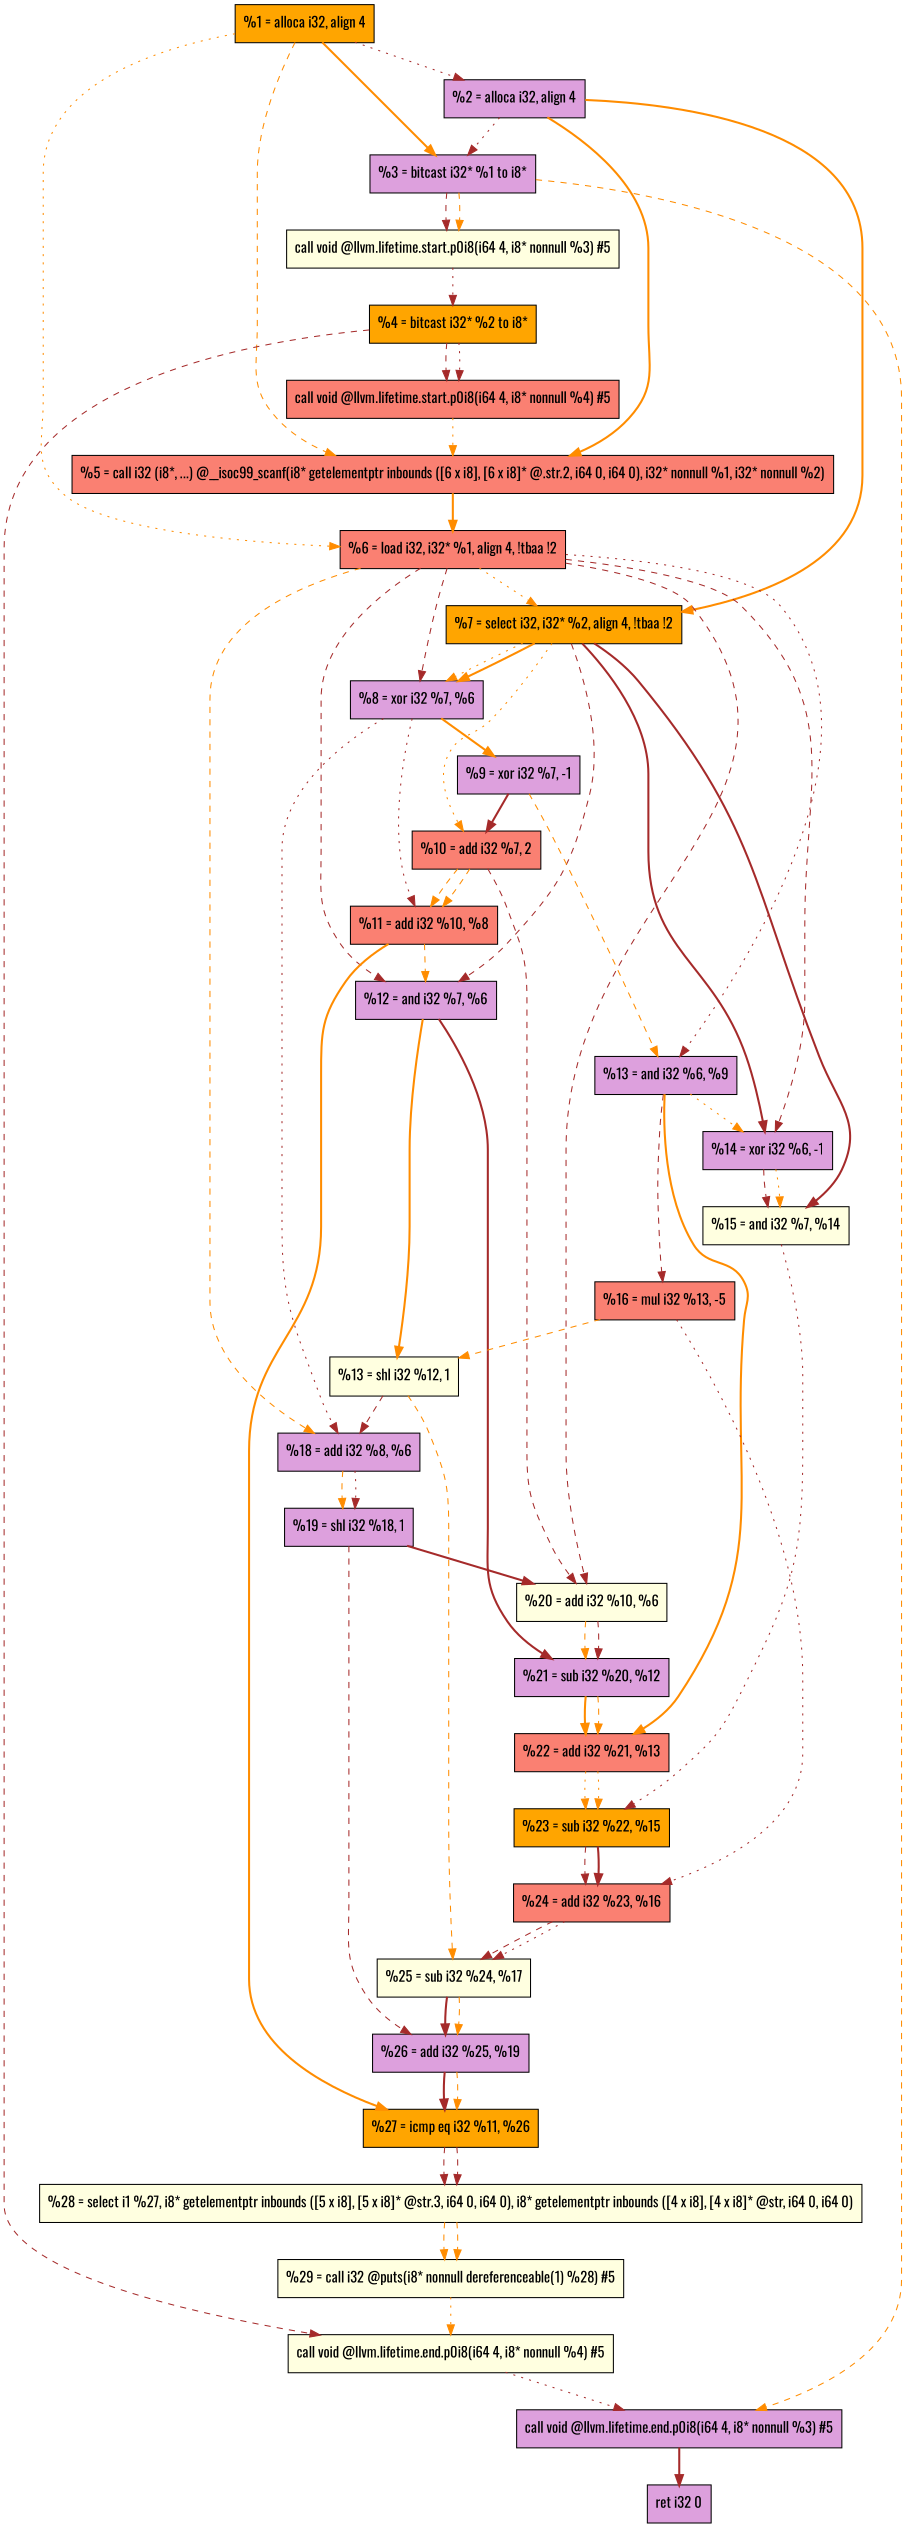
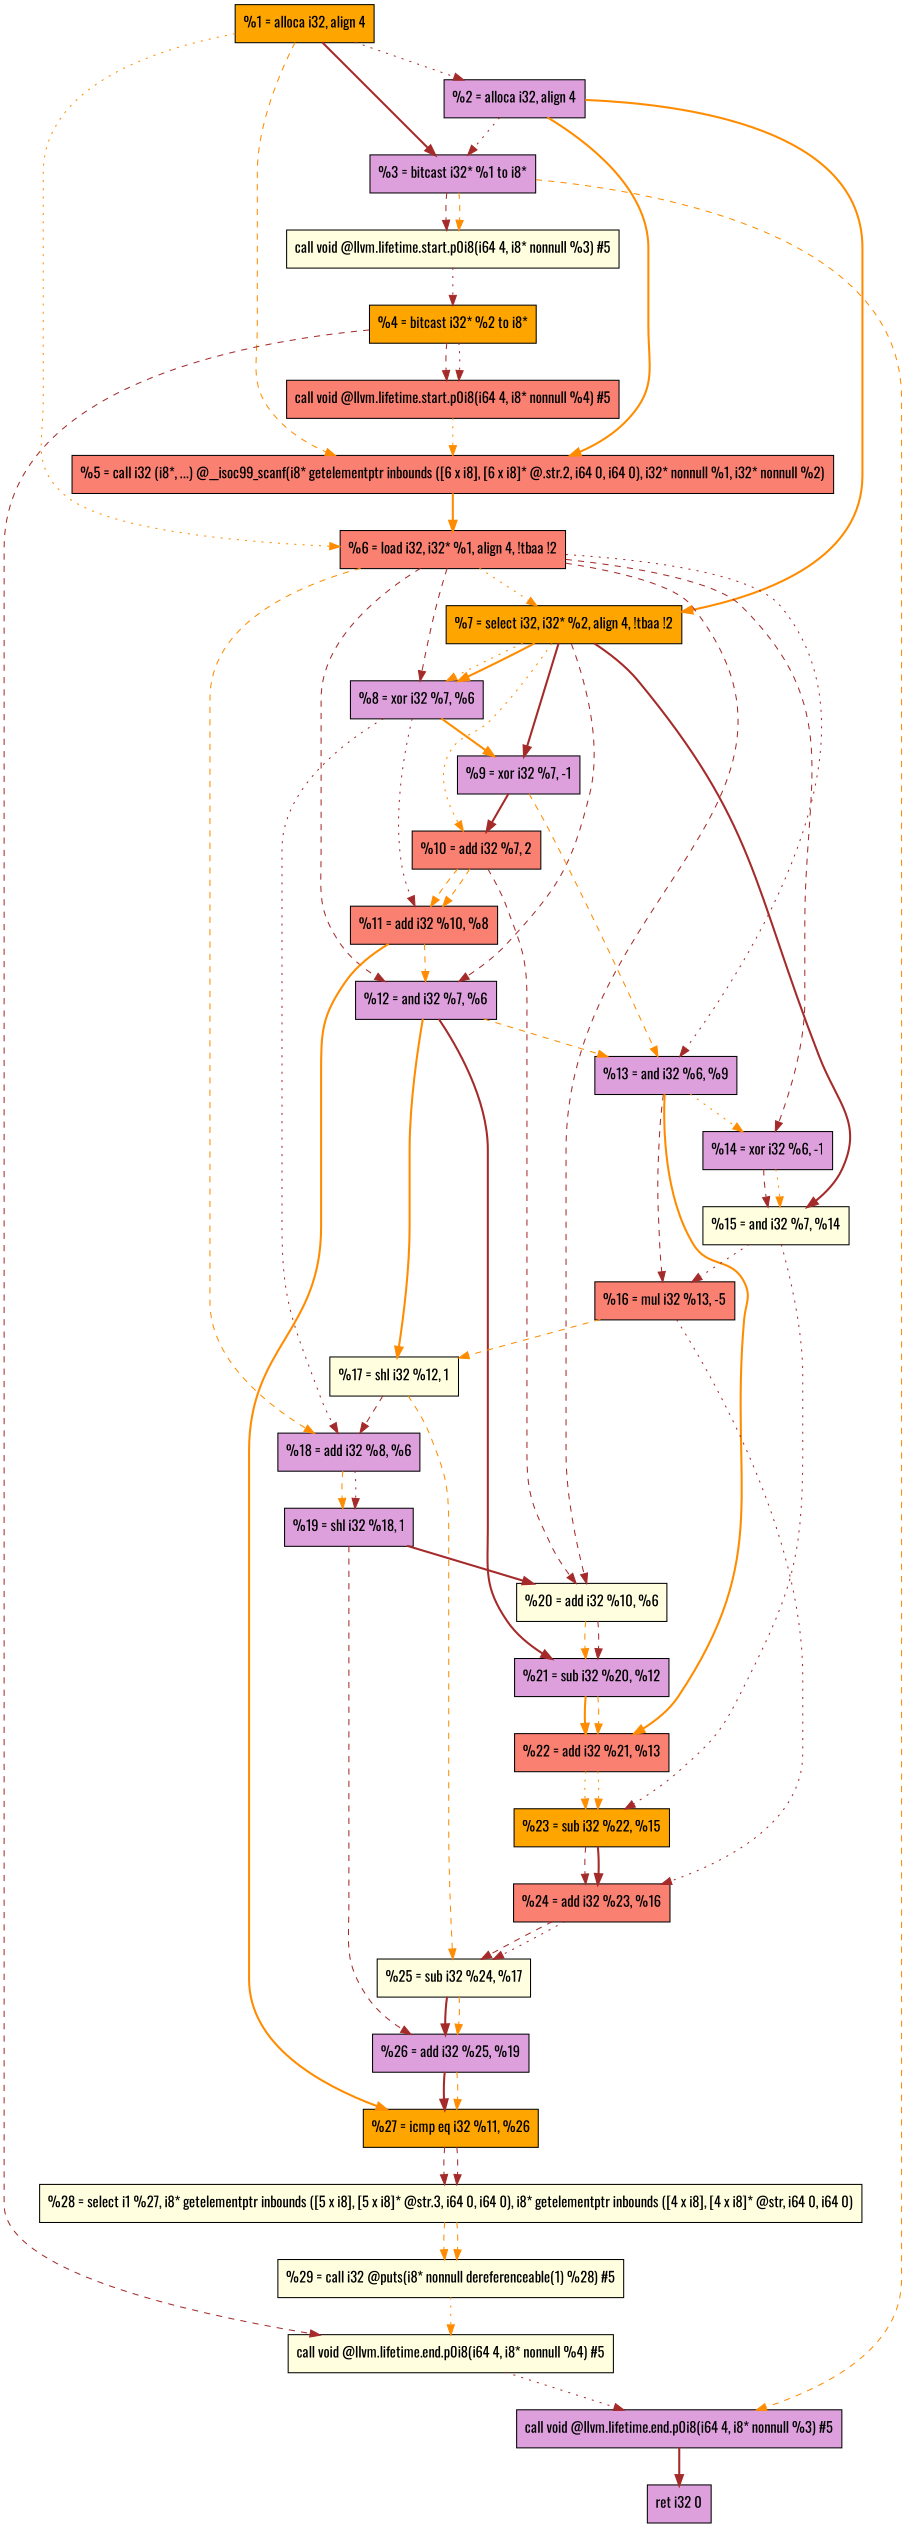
edge "%1 = alloca i32, align 4" -> "%3 = bitcast i32* %1 to i8*": color darkorange -> brown
edge "%7 = select i32, i32* %2, align 4, !tbaa !2" -> "%14 = xor i32 %6, -1": now "%7 = select i32, i32* %2, align 4, !tbaa !2" -> "%9 = xor i32 %7, -1"
edge "%12 = and i32 %7, %6" -> "%13 = and i32 %6, %9": added
edge "%15 = and i32 %7, %14" -> "%16 = mul i32 %13, -5": added
node "%13 = shl i32 %12, 1": label "%13 = shl i32 %12, 1" -> "%17 = shl i32 %12, 1"
